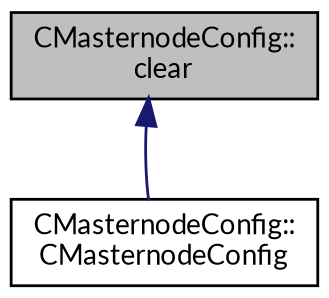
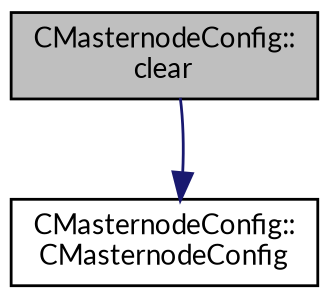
edge "CMasternodeConfig:: CMasternodeConfig" -> "CMasternodeConfig:: clear": reversed
